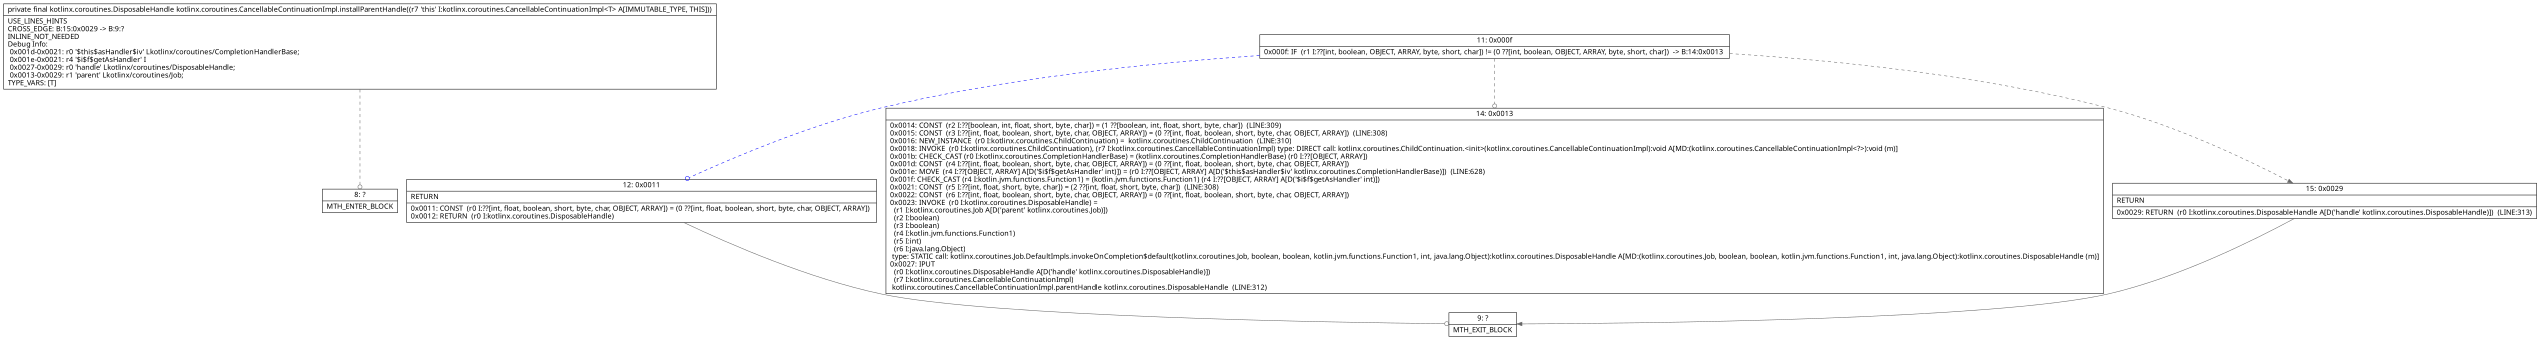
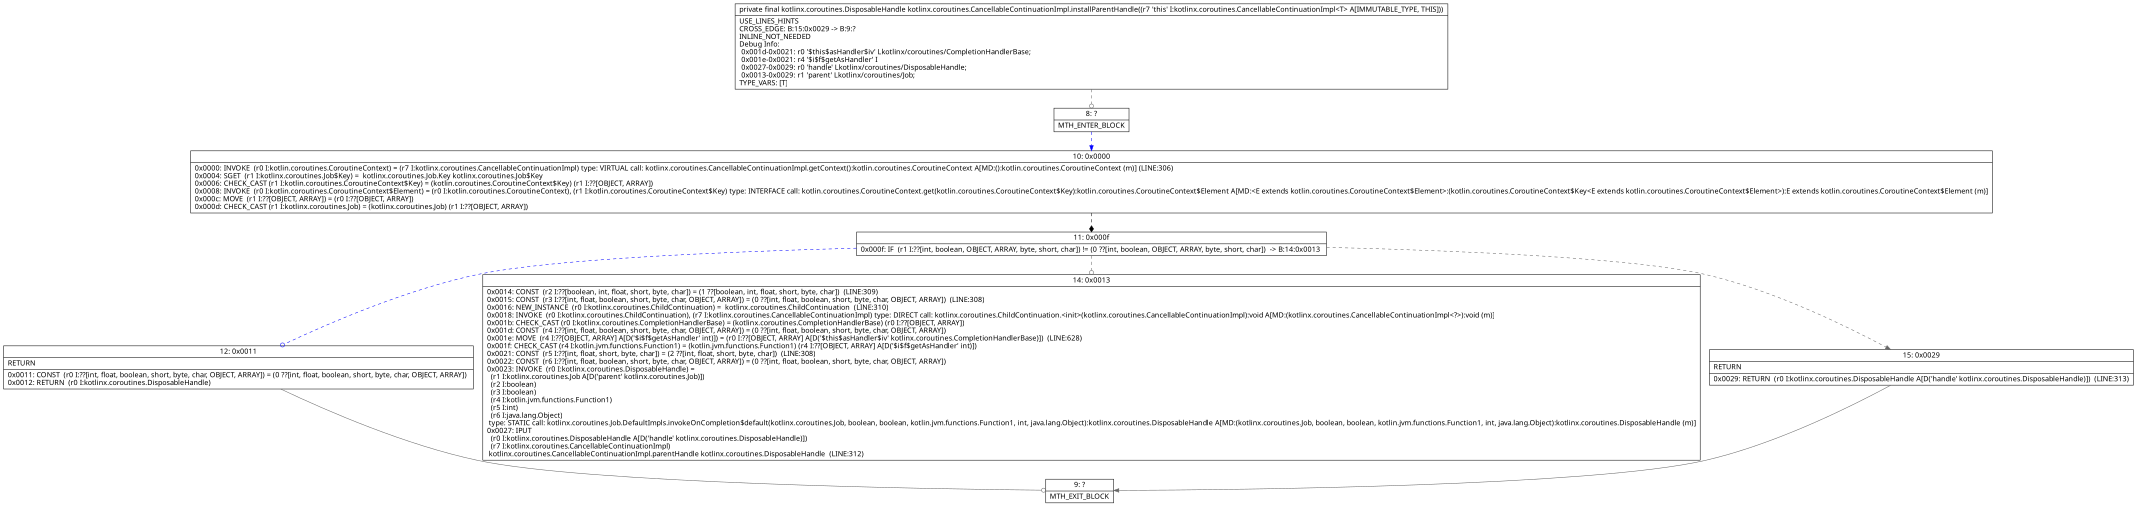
node "10: 0x0000": added
